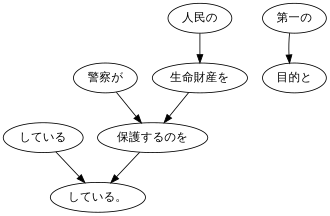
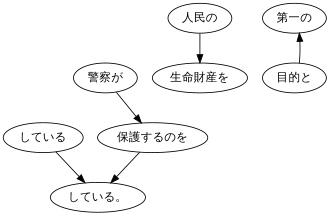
edge "第一の" -> "目的と": reversed
edge "生命財産を" -> "保護するのを": removed
